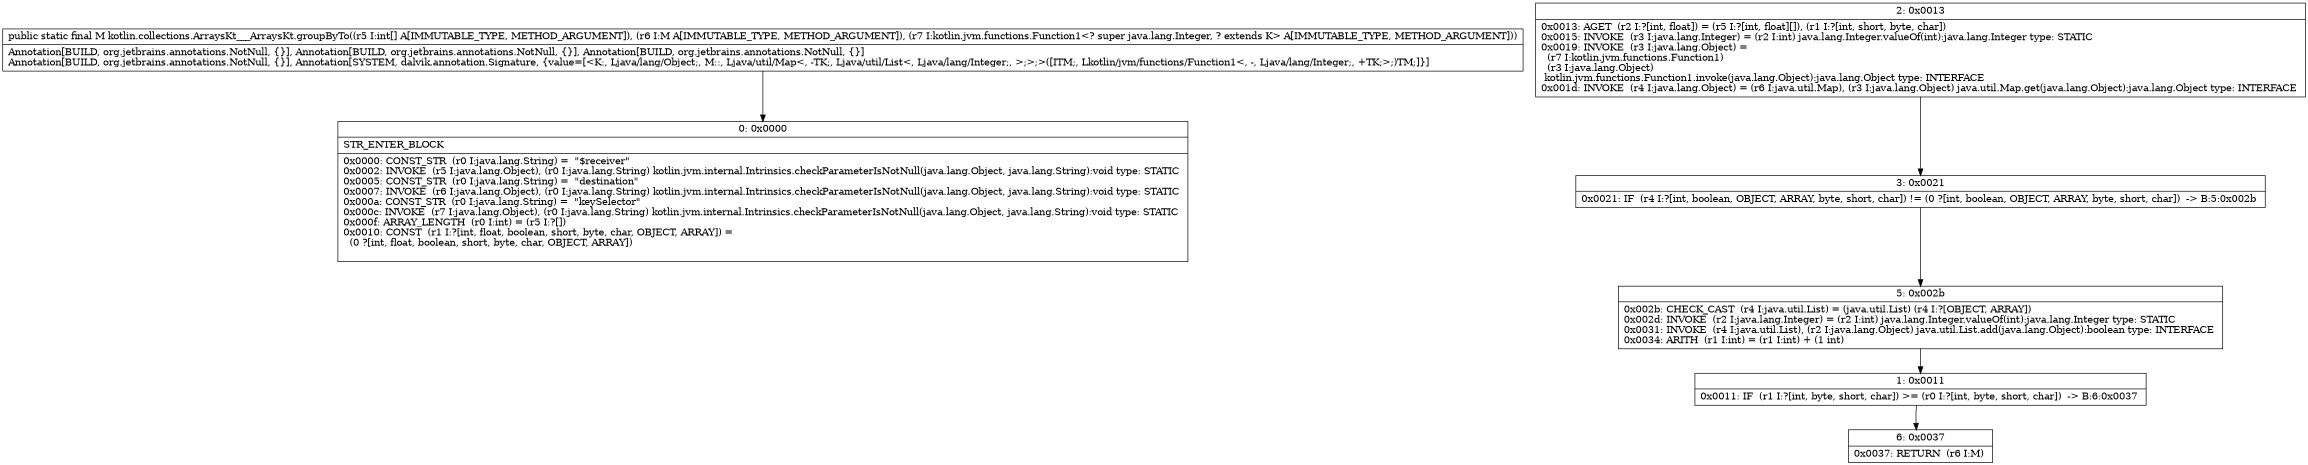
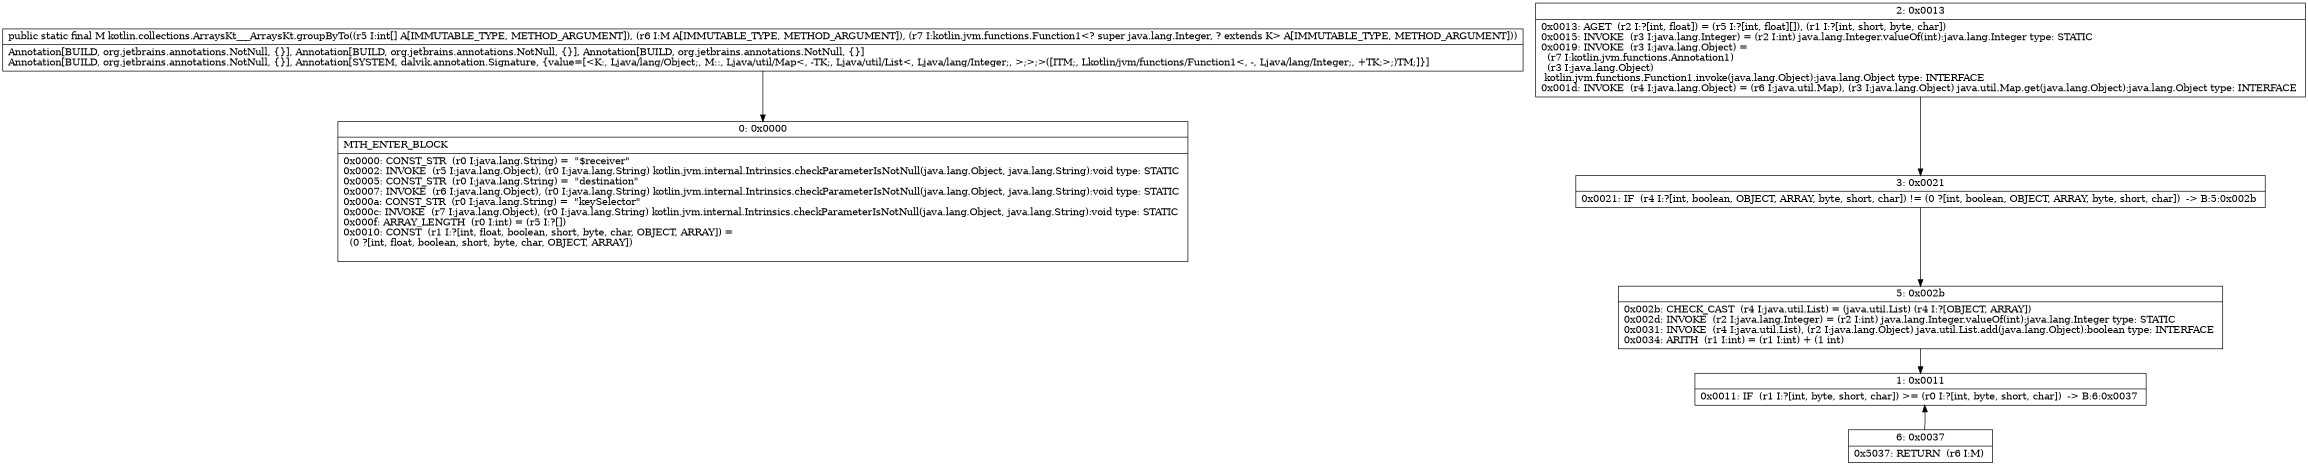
node "2: 0x0013": text "(r7 I:kotlin.jvm.functions.Function1)" -> "(r7 I:kotlin.jvm.functions.Annotation1)"
node "0: 0x0000": text "STR_ENTER_BLOCK" -> "MTH_ENTER_BLOCK"
edge "1: 0x0011" -> "6: 0x0037": reversed
node "6: 0x0037": text "0x0037: RETURN  (r6 I:M)" -> "0x5037: RETURN  (r6 I:M)"
